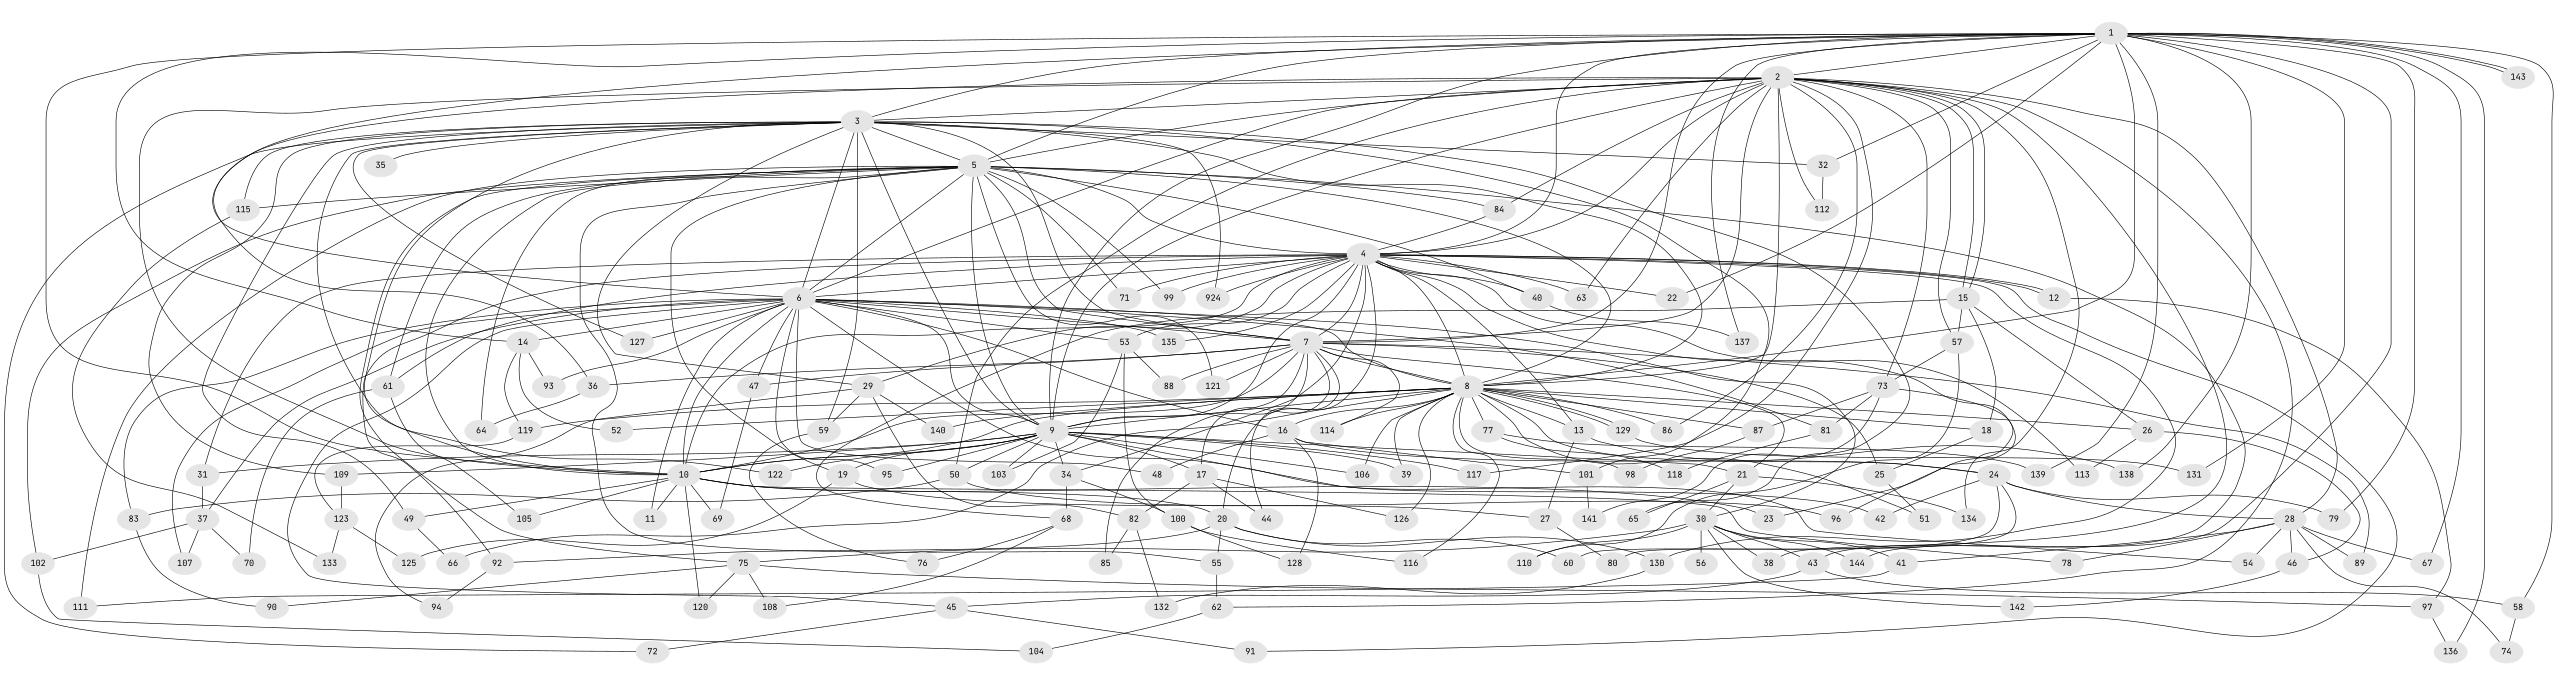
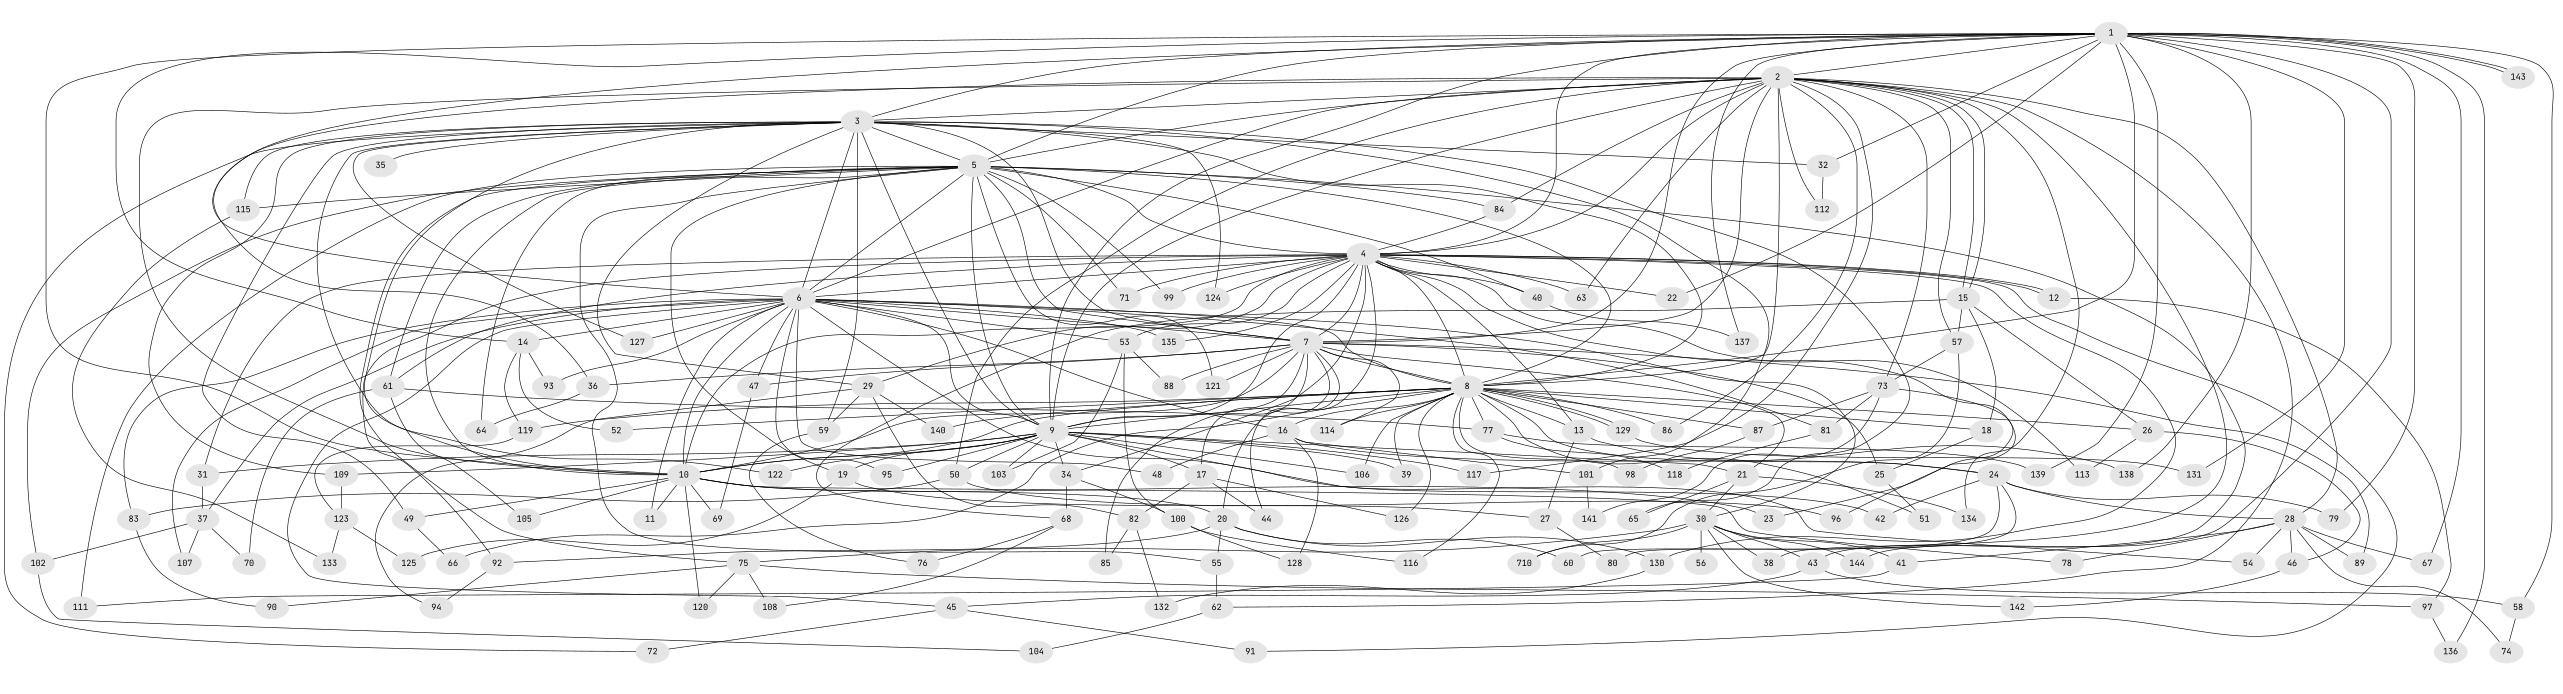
node "924": label "924" -> "124"
edge "61" -- "77": added
node "110": label "110" -> "710"
